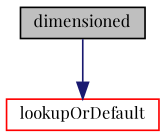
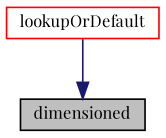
edge "dimensioned" -> "lookupOrDefault": reversed
